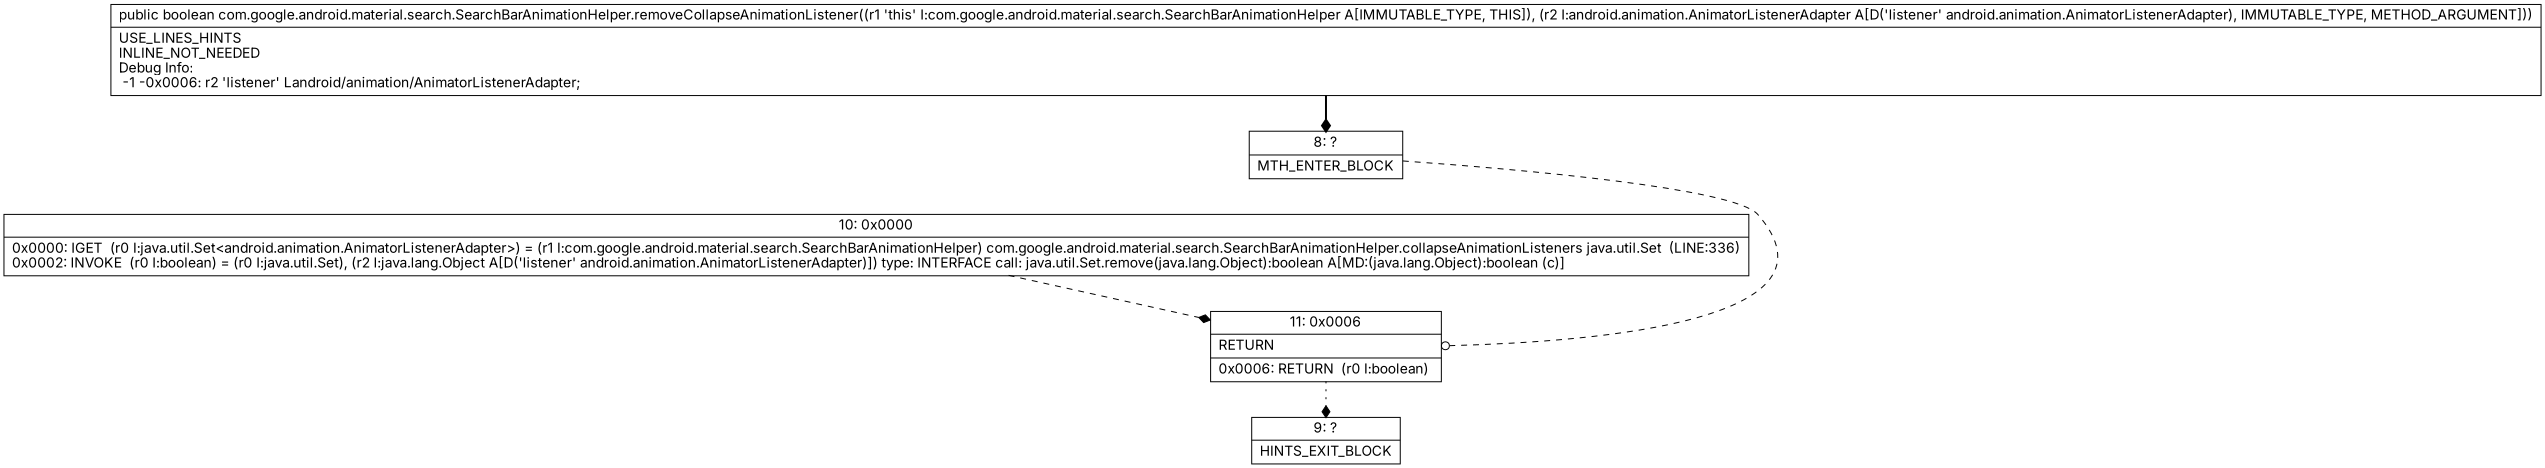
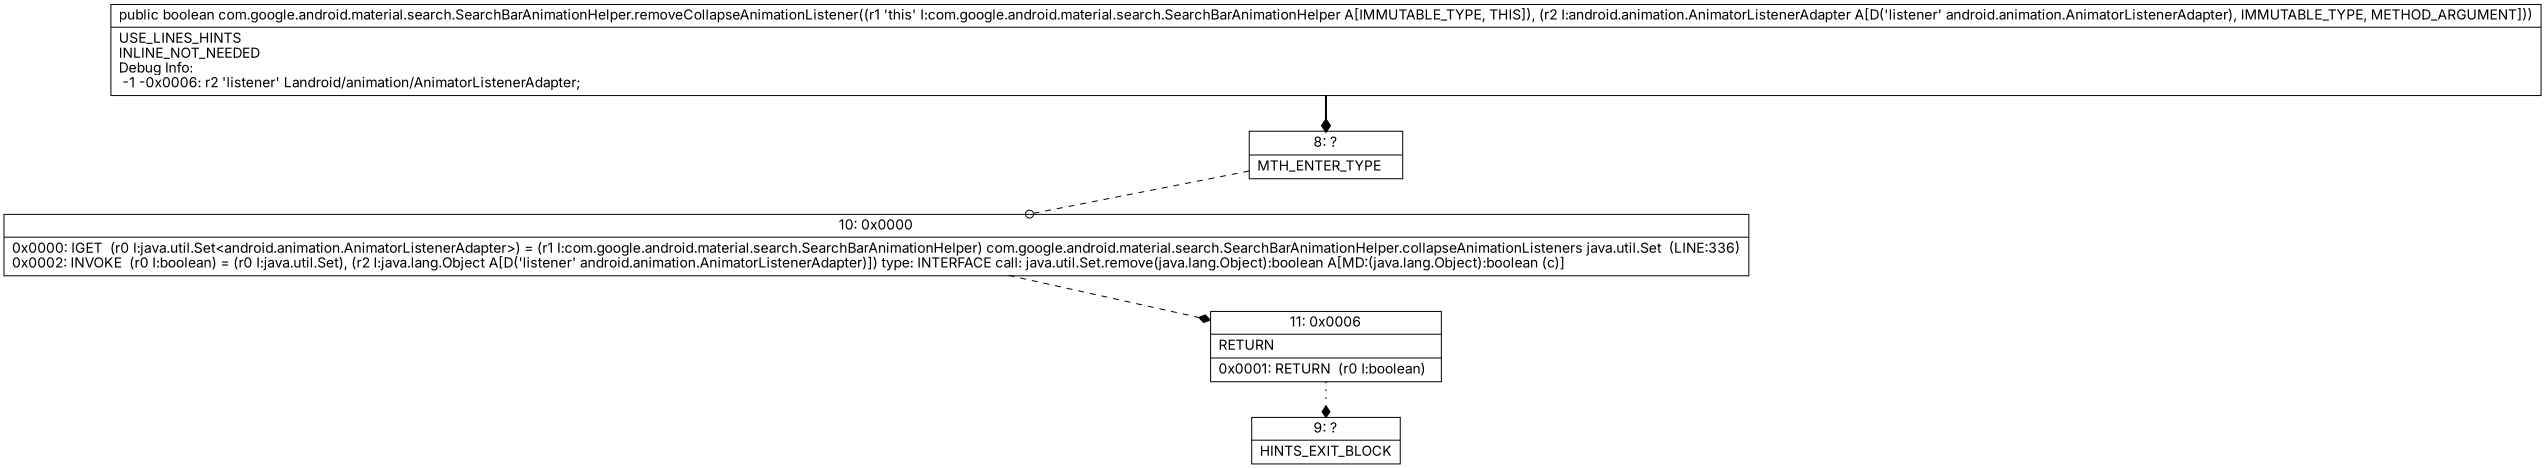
node "8: ?": text "MTH_ENTER_BLOCK" -> "MTH_ENTER_TYPE"
edge "8: ?" -> "11: 0x0006": now "8: ?" -> "10: 0x0000"
node "11: 0x0006": text "0x0006: RETURN  (r0 I:boolean)" -> "0x0001: RETURN  (r0 I:boolean)"
